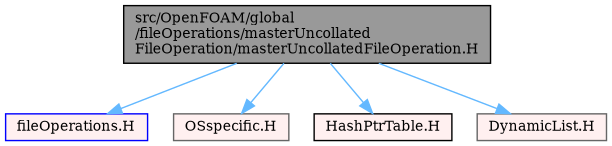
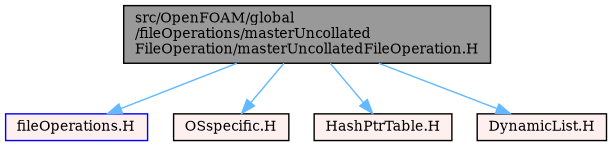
node "OSspecific.H": color gray40 -> black
node "DynamicList.H": color gray40 -> black
